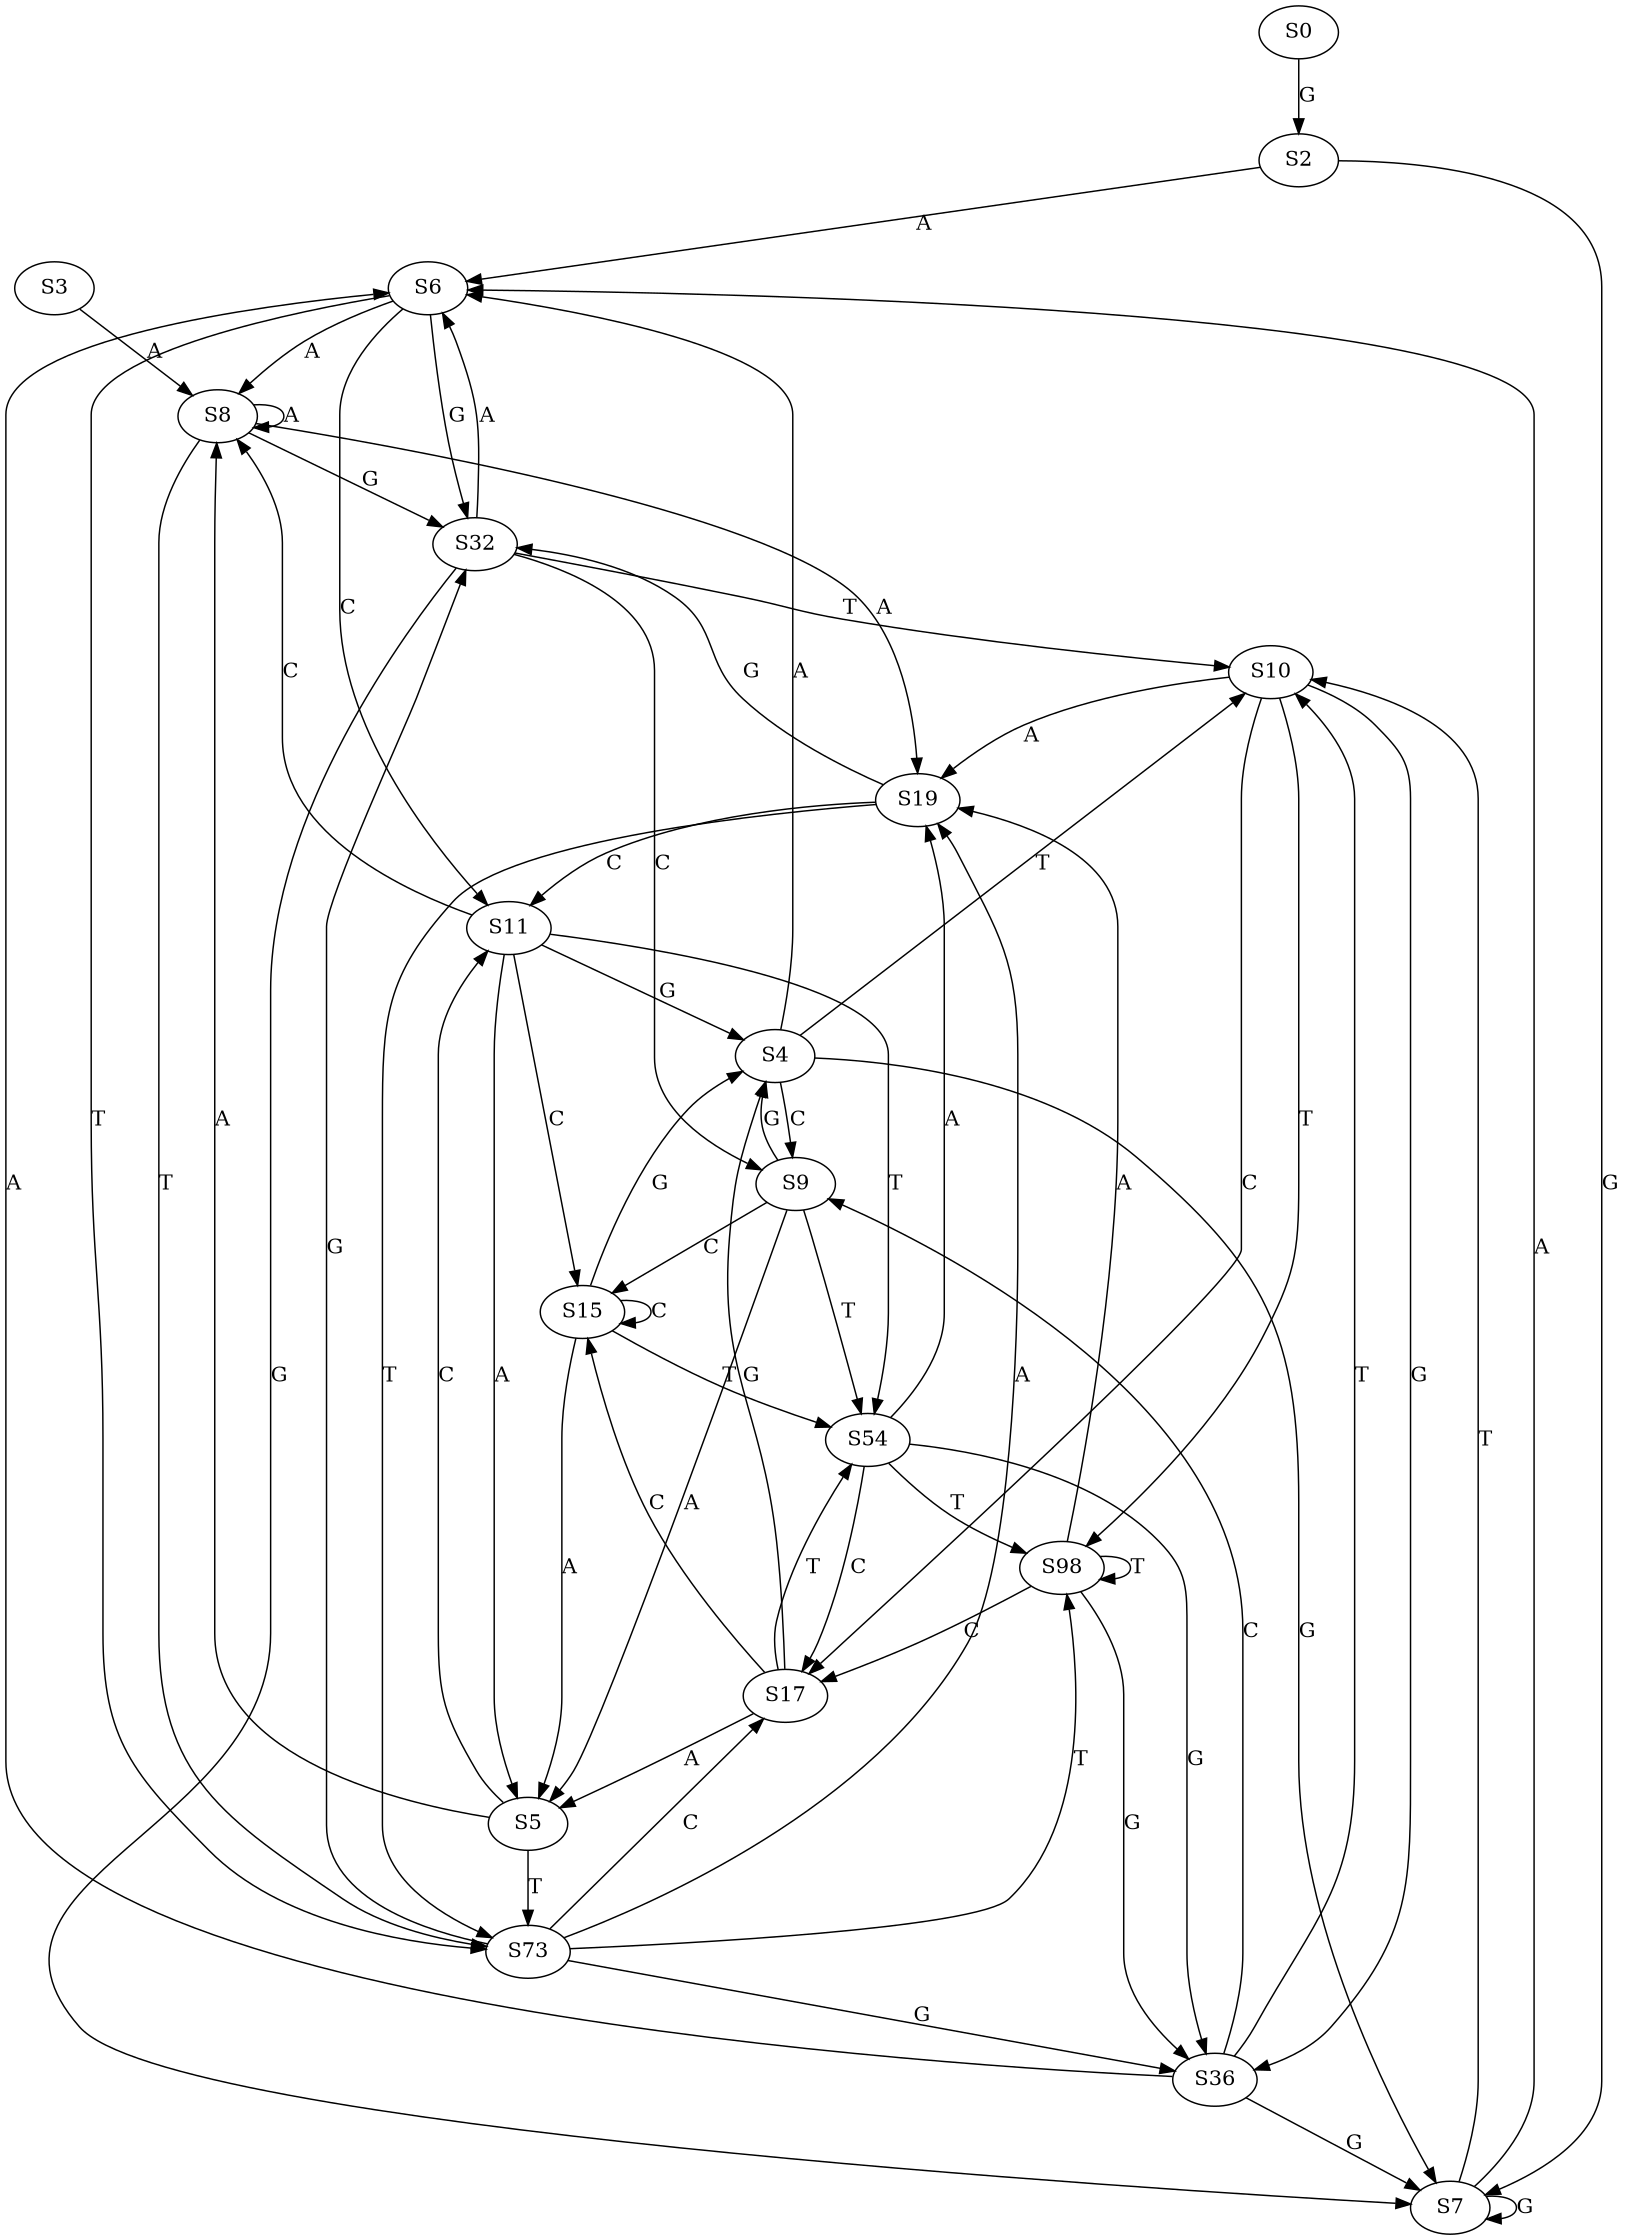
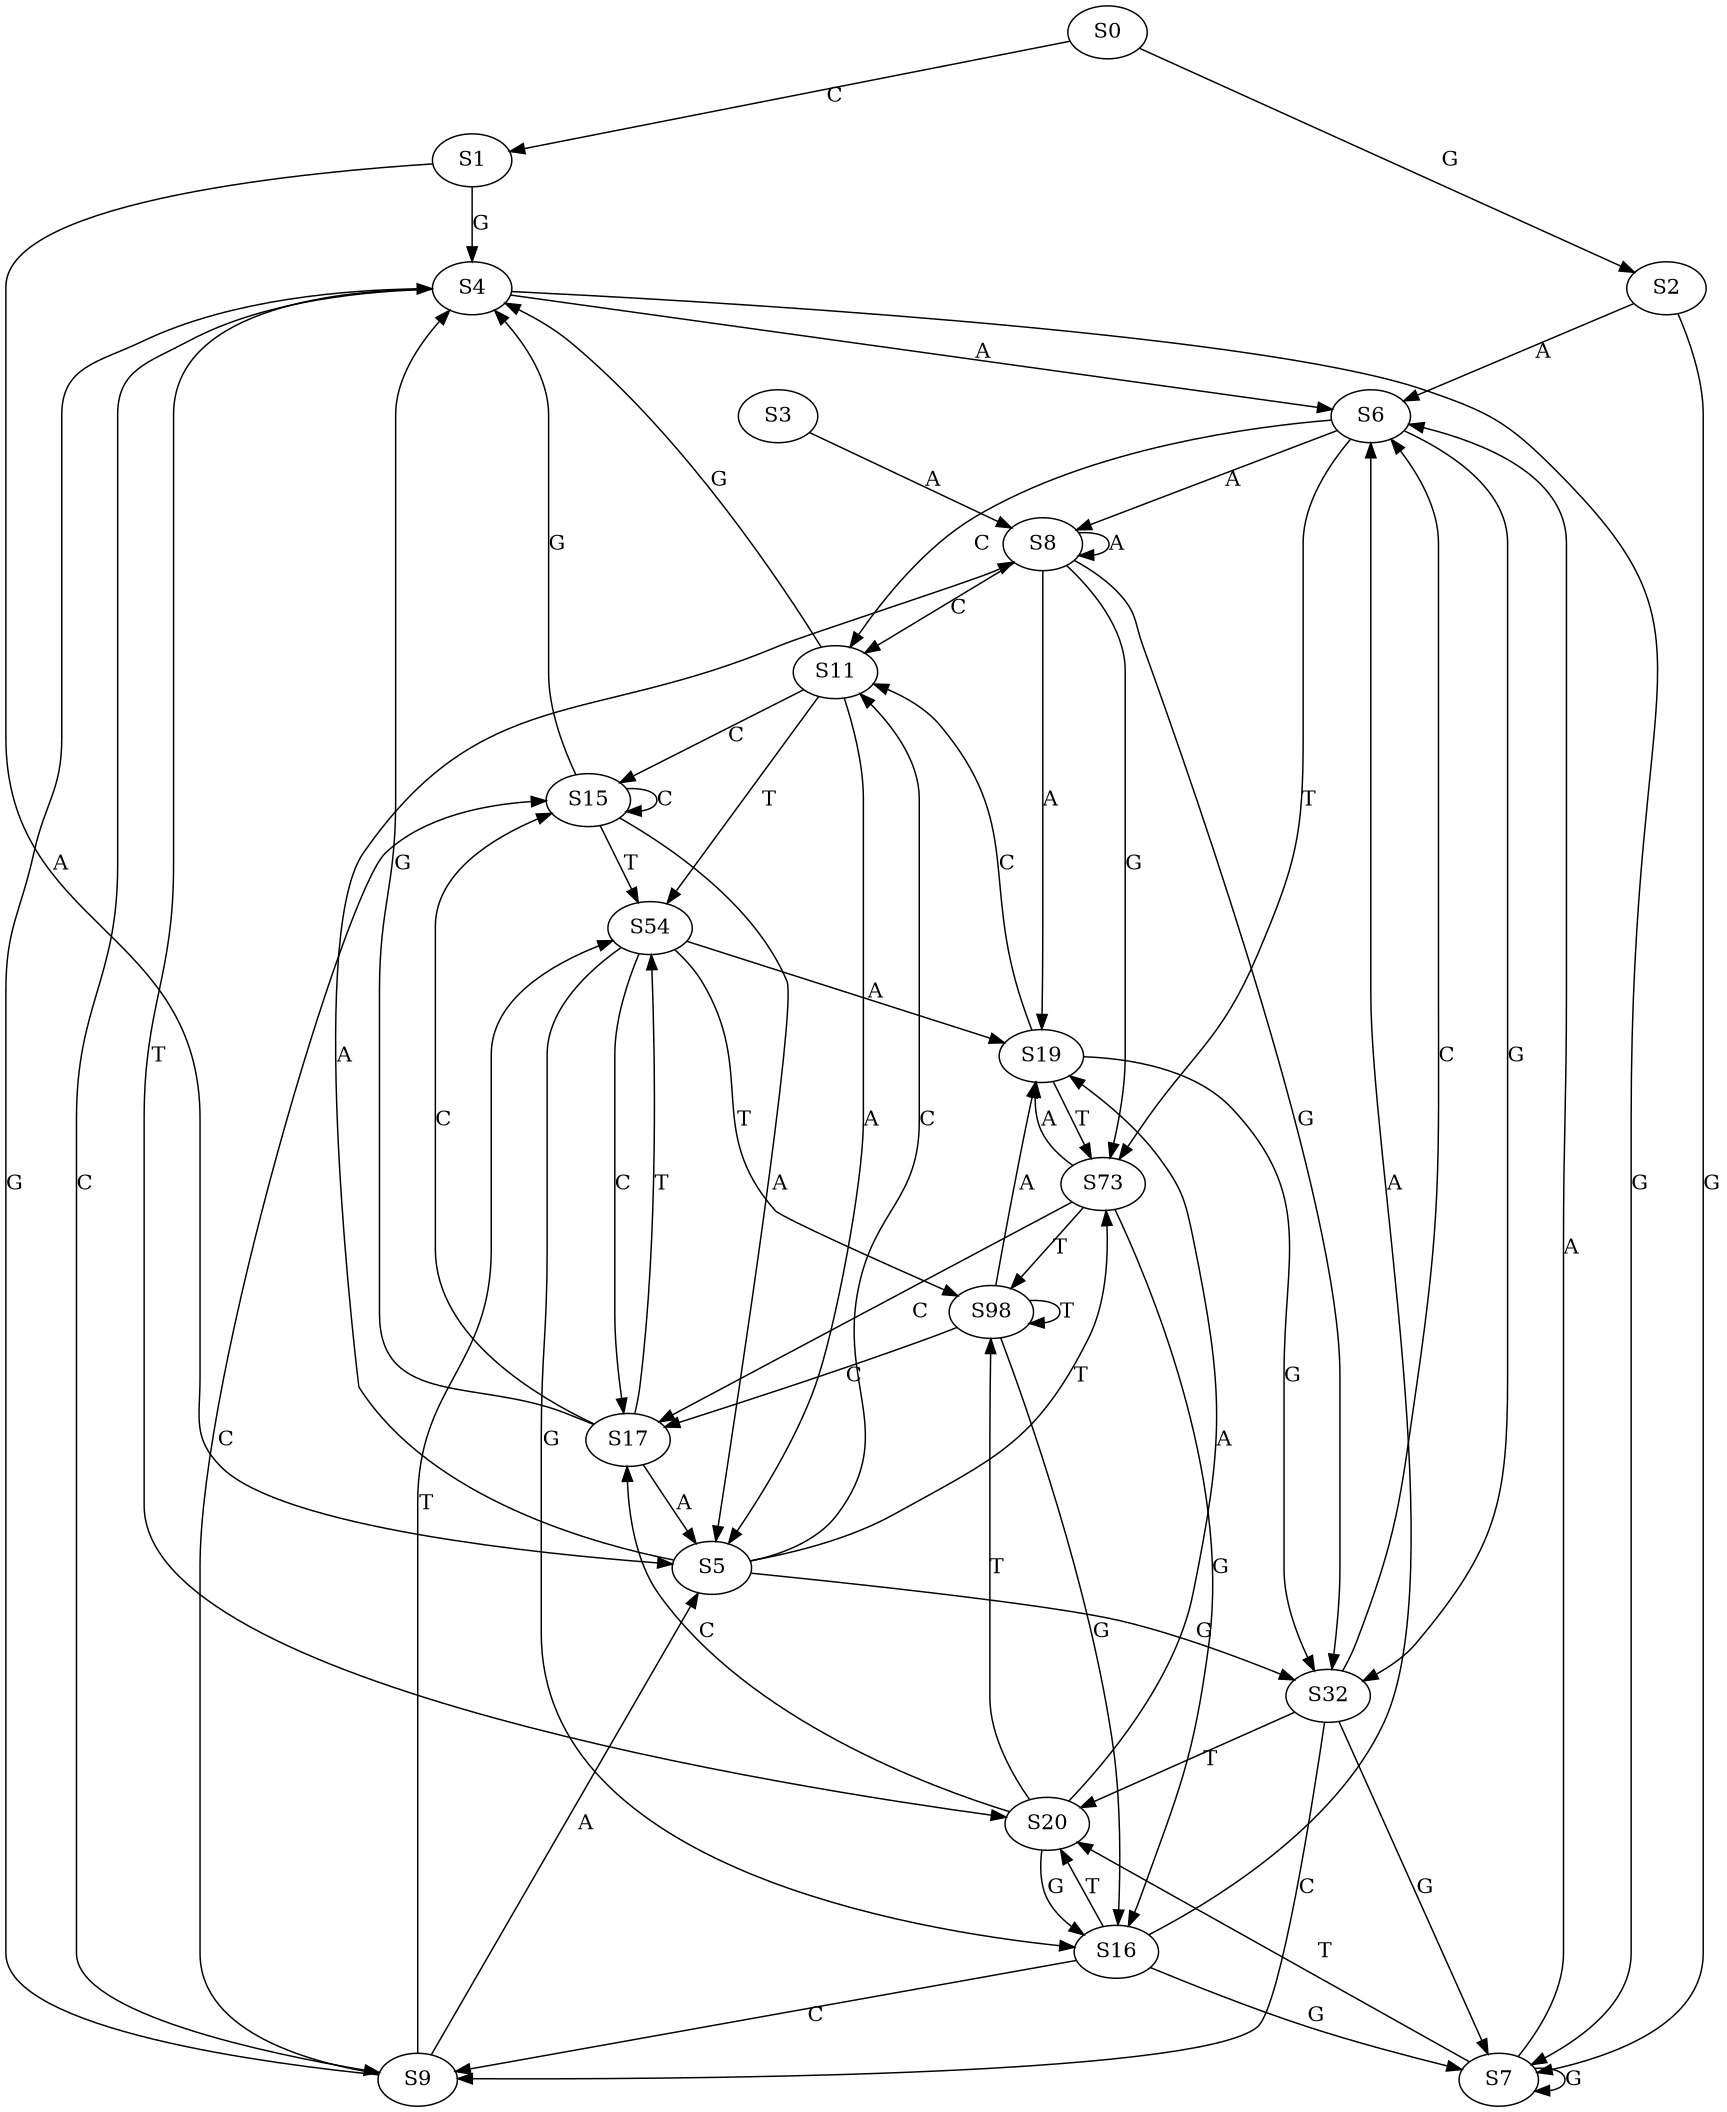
node "S1": added
edge "S32" -> "S6": label "A" -> "C"
node "S10": label "S10" -> "S20"
edge "S11" -> "S8": reversed
edge "S8" -> "S73": label "T" -> "G"
edge "S73" -> "S32": now "S5" -> "S32"
node "S36": label "S36" -> "S16"
